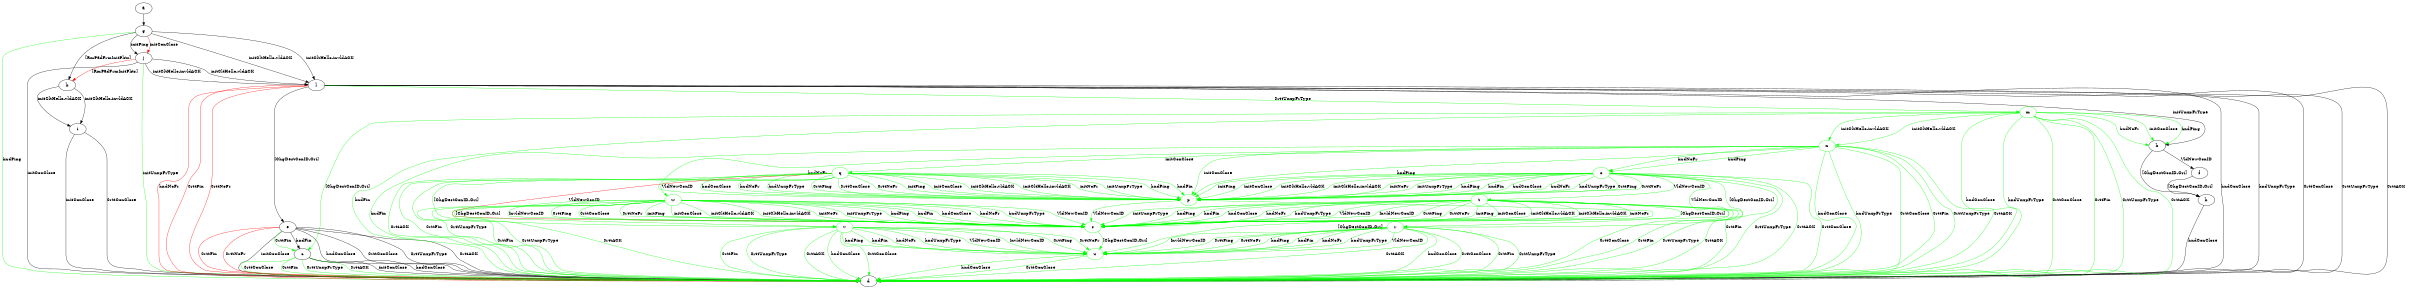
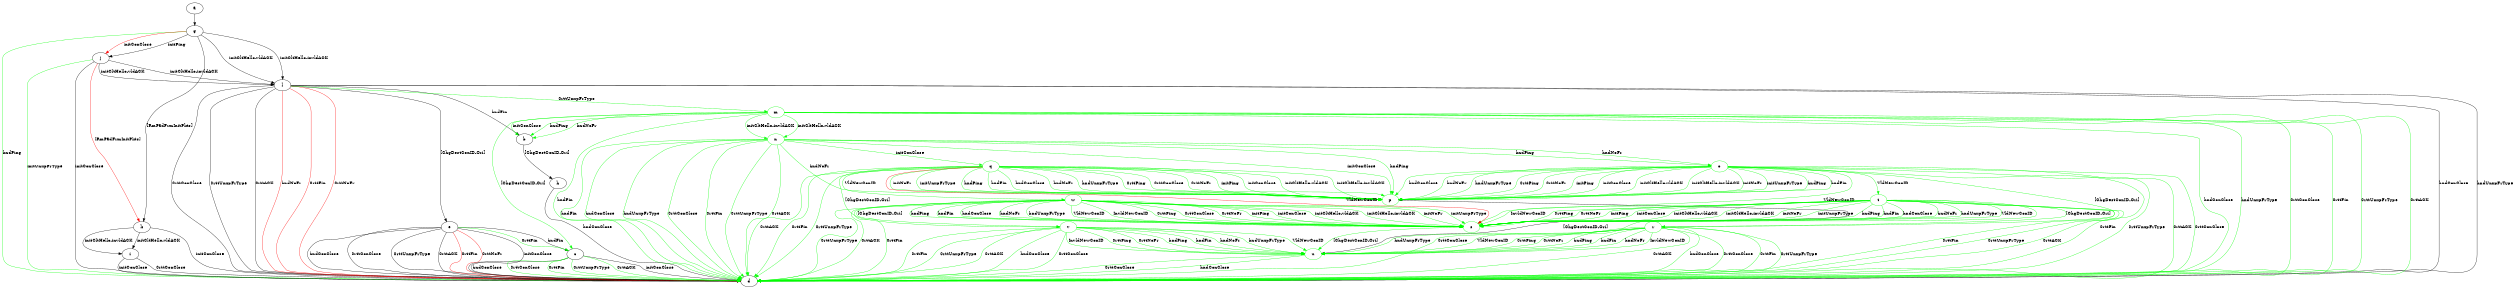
edge "l" -> "b": label "initUnxpFrType " -> "hndFin "
node "f": removed
edge "p" -> "s": removed, label "VldNewConID"
edge "p" -> "u": color green -> black
edge "k" -> "d": added, label "initConClose"
